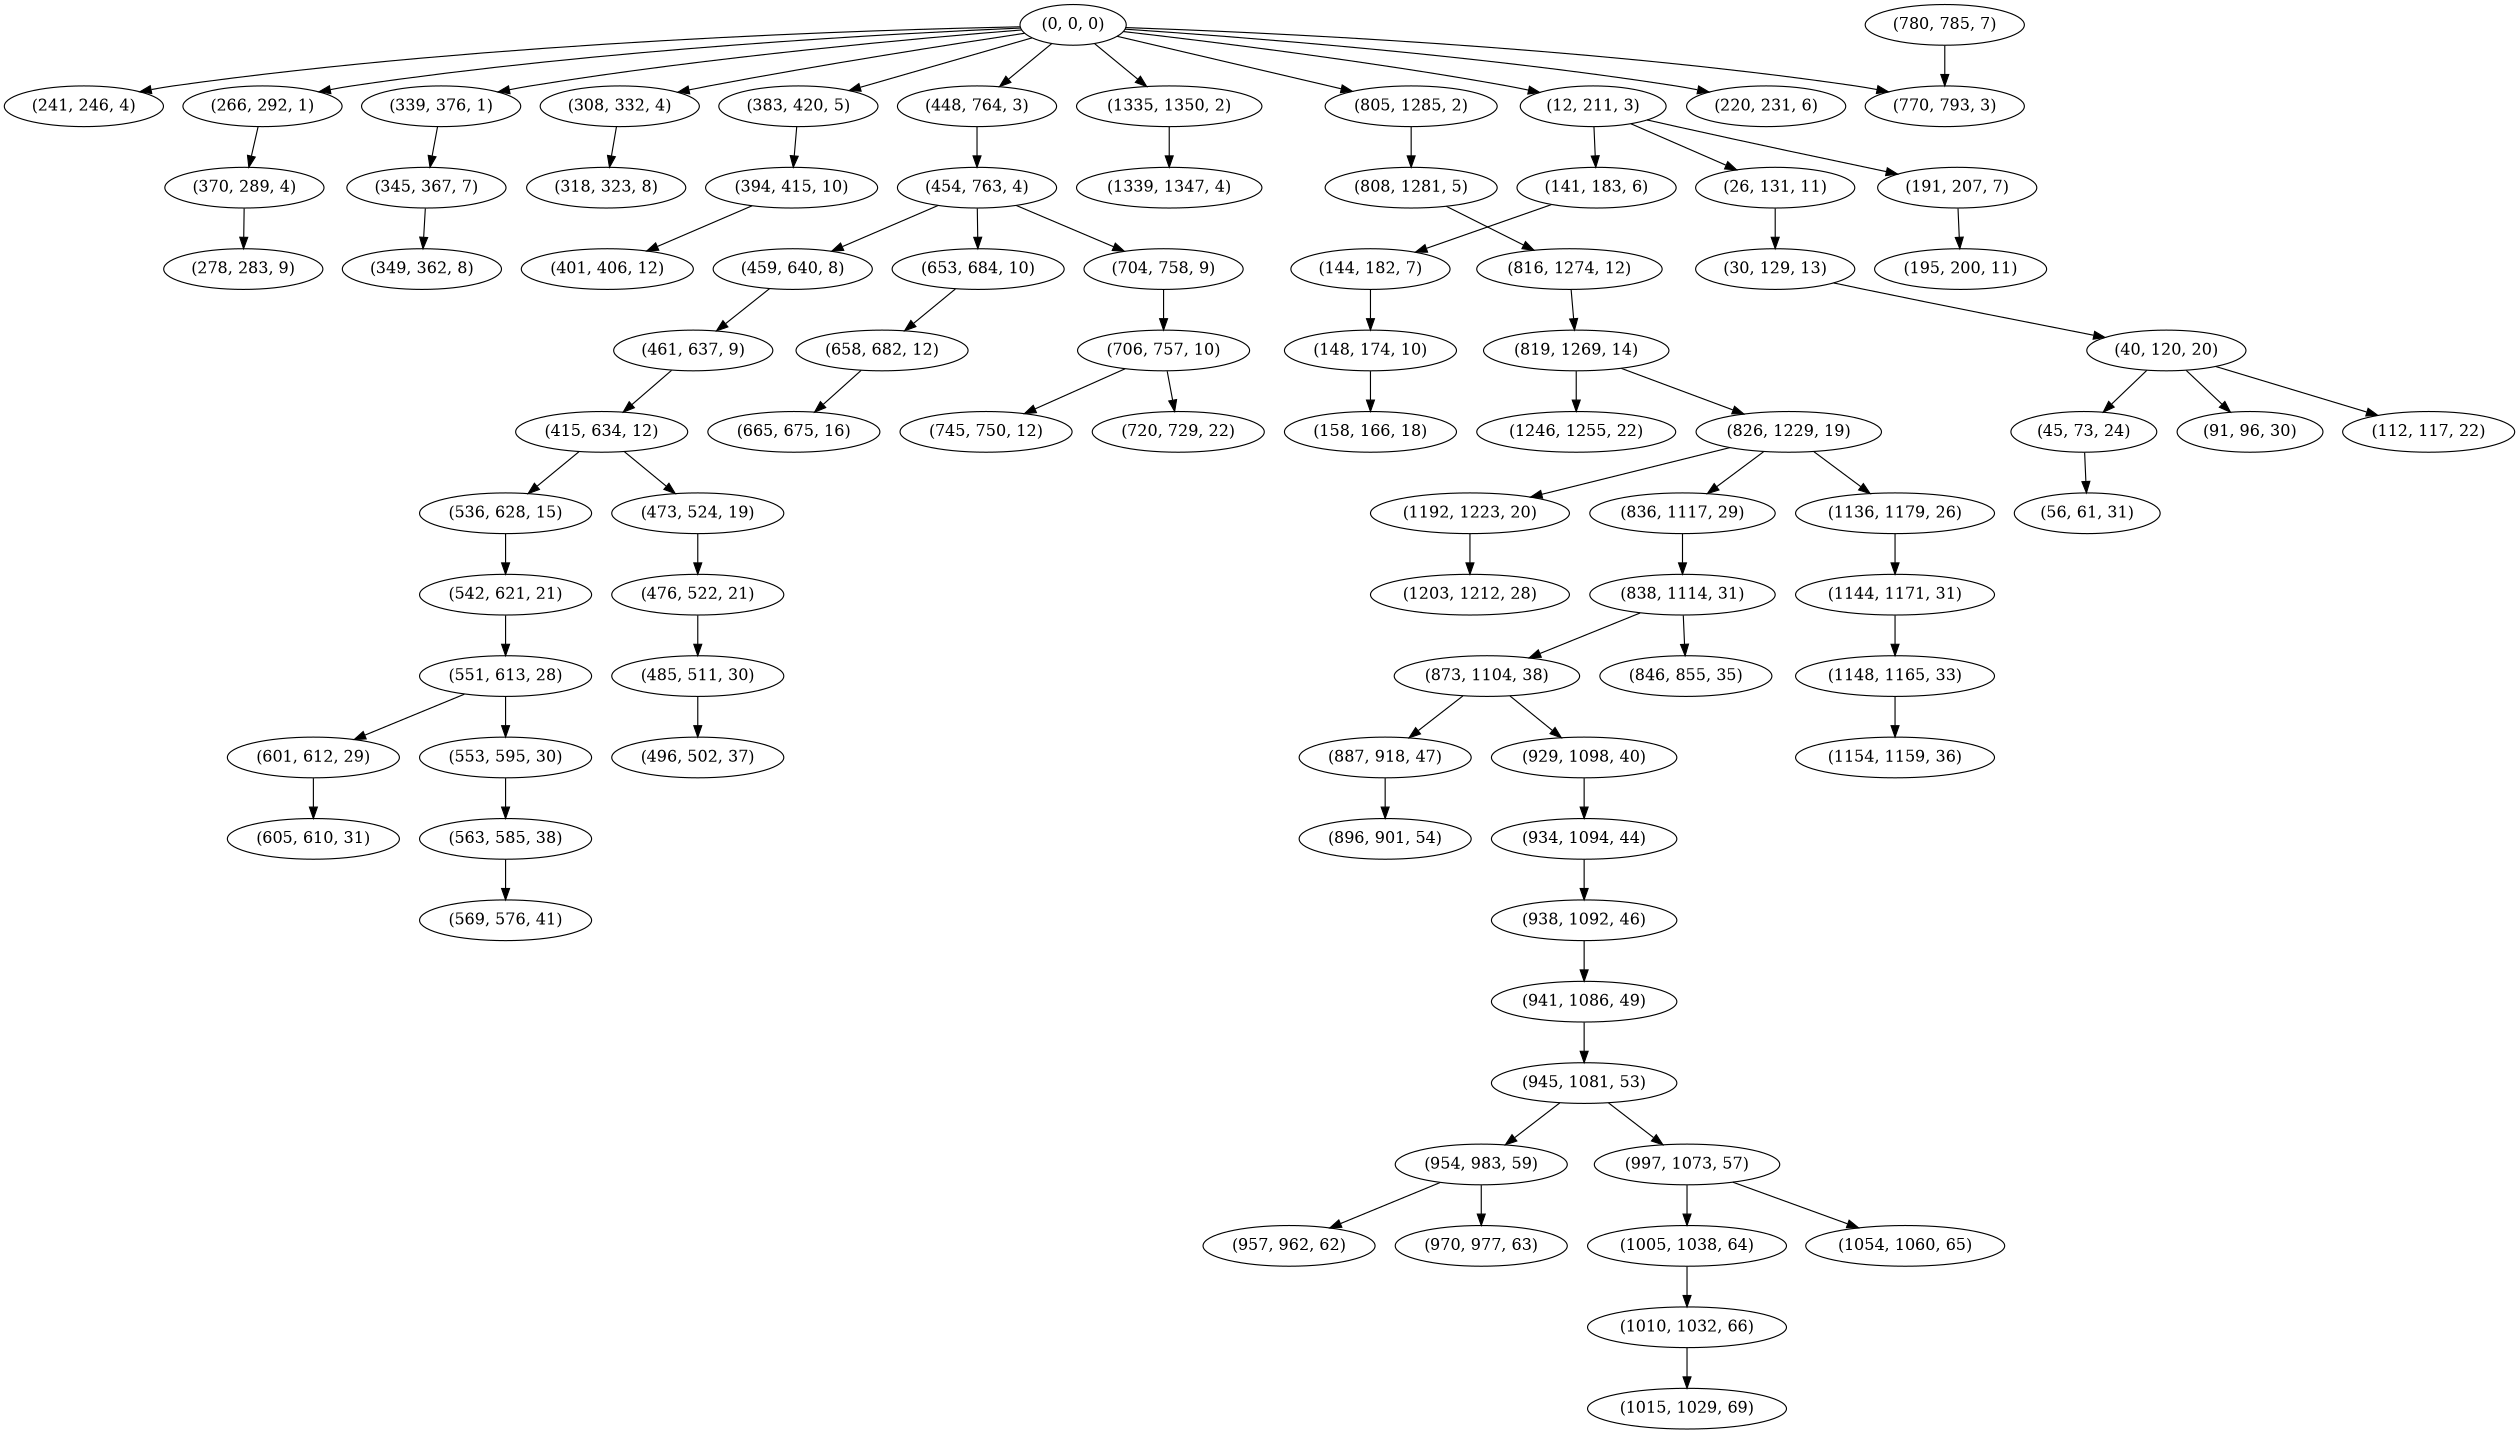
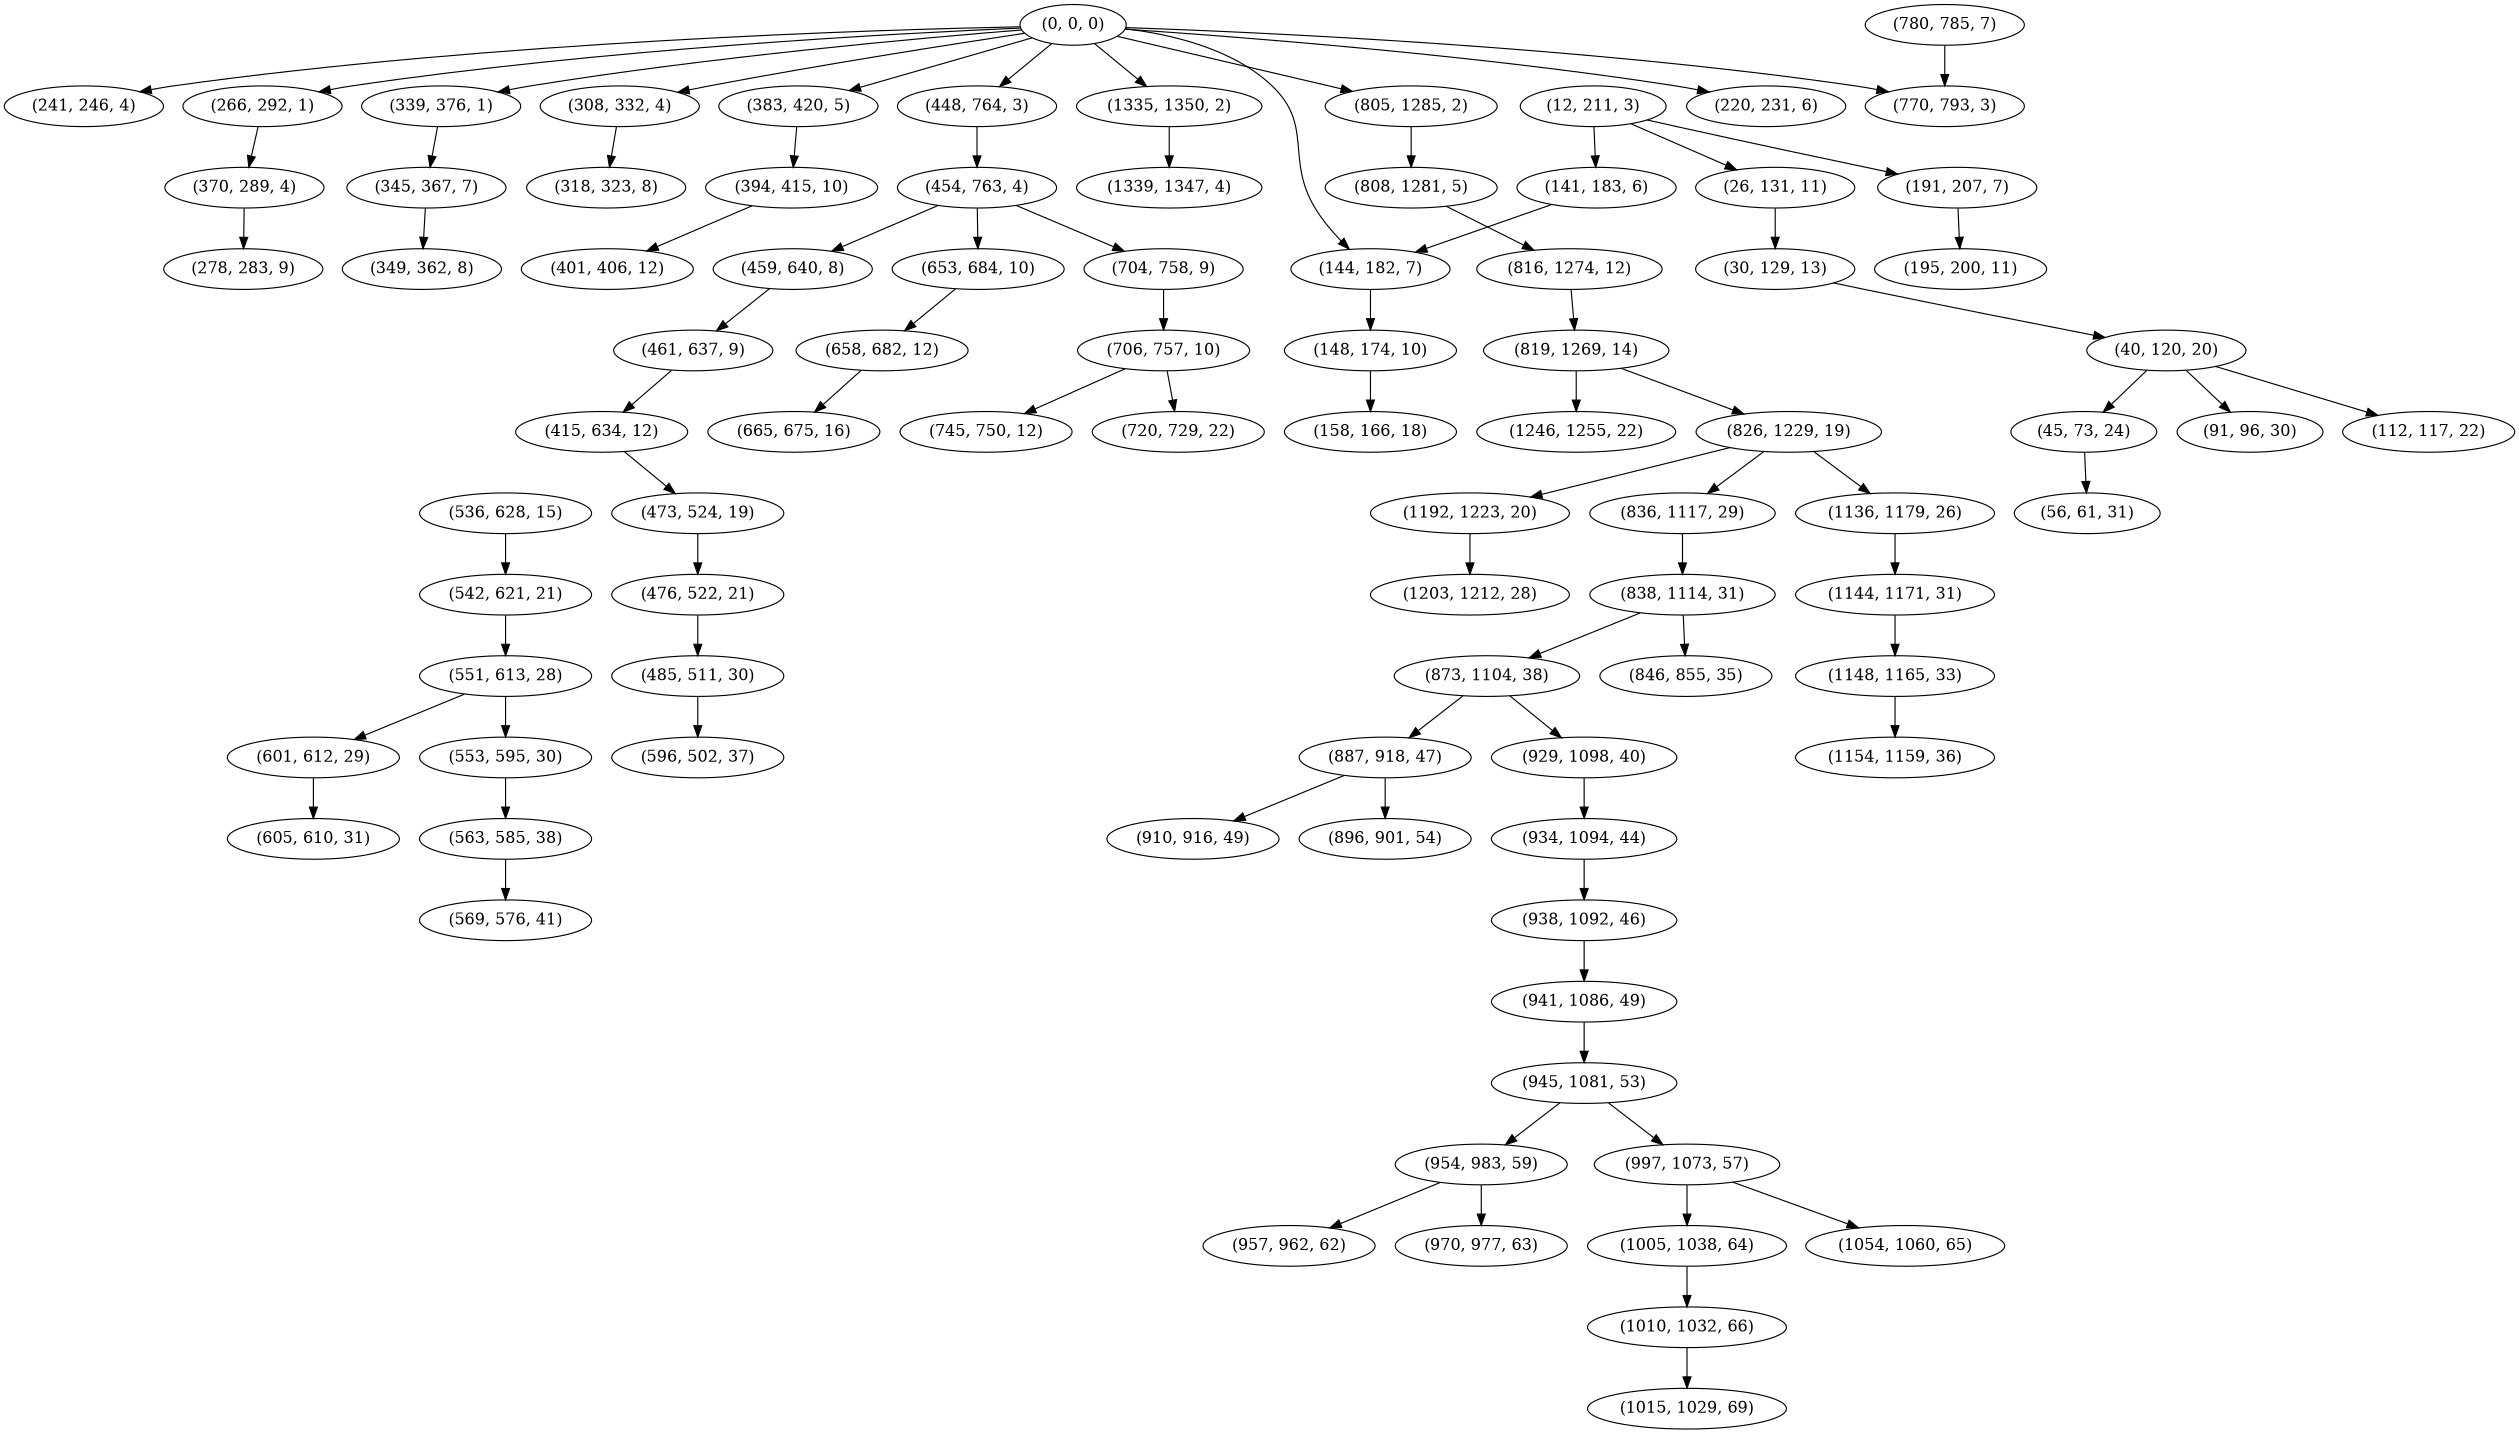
edge "(0, 0, 0)" -> "(12, 211, 3)": now "(0, 0, 0)" -> "(144, 182, 7)"
edge "(415, 634, 12)" -> "(536, 628, 15)": removed
node "(496, 502, 37)": label "(496, 502, 37)" -> "(596, 502, 37)"
node "(910, 916, 49)": added
